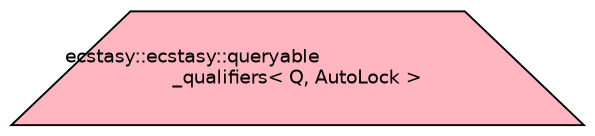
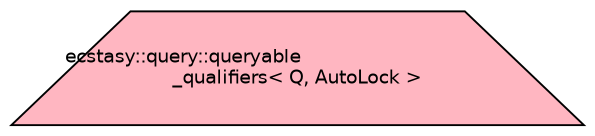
node "ecstasy::ecstasy::queryable _qualifiers< Q, AutoLock >": label "ecstasy::ecstasy::queryable _qualifiers< Q, AutoLock >" -> "ecstasy::query::queryable _qualifiers< Q, AutoLock >"
